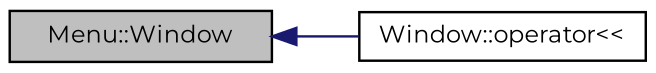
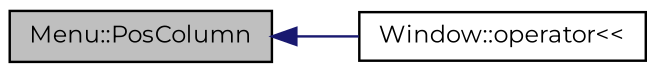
node "Menu::Window": label "Menu::Window" -> "Menu::PosColumn"
